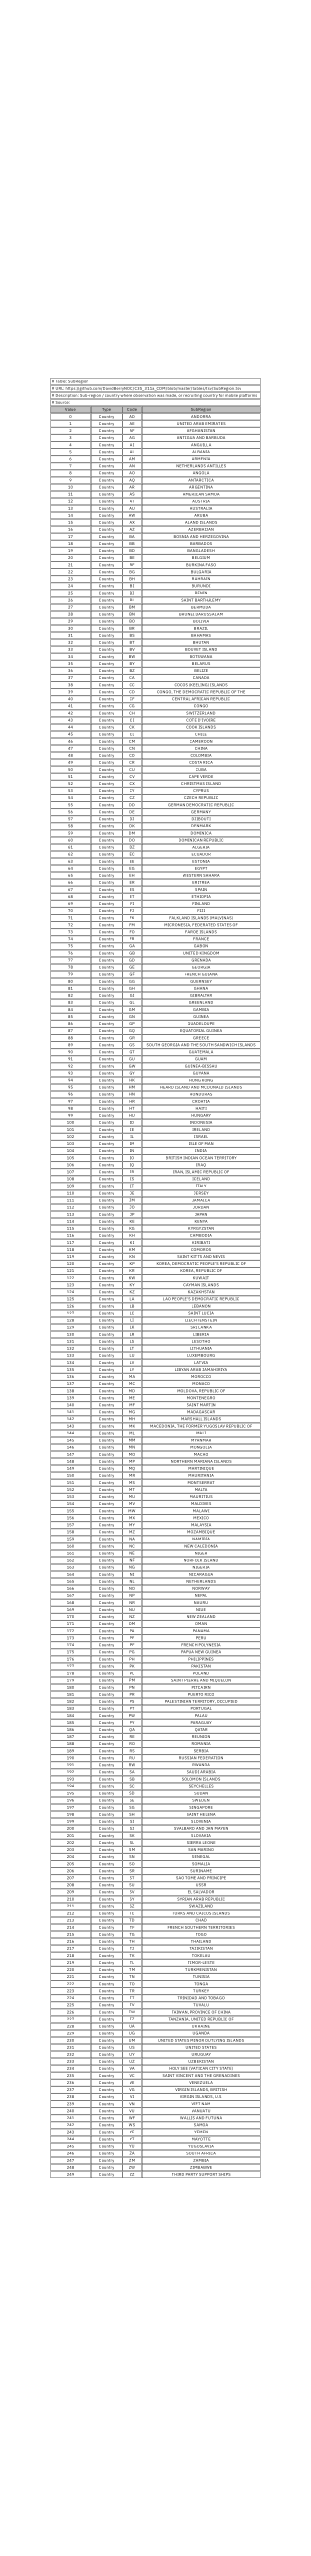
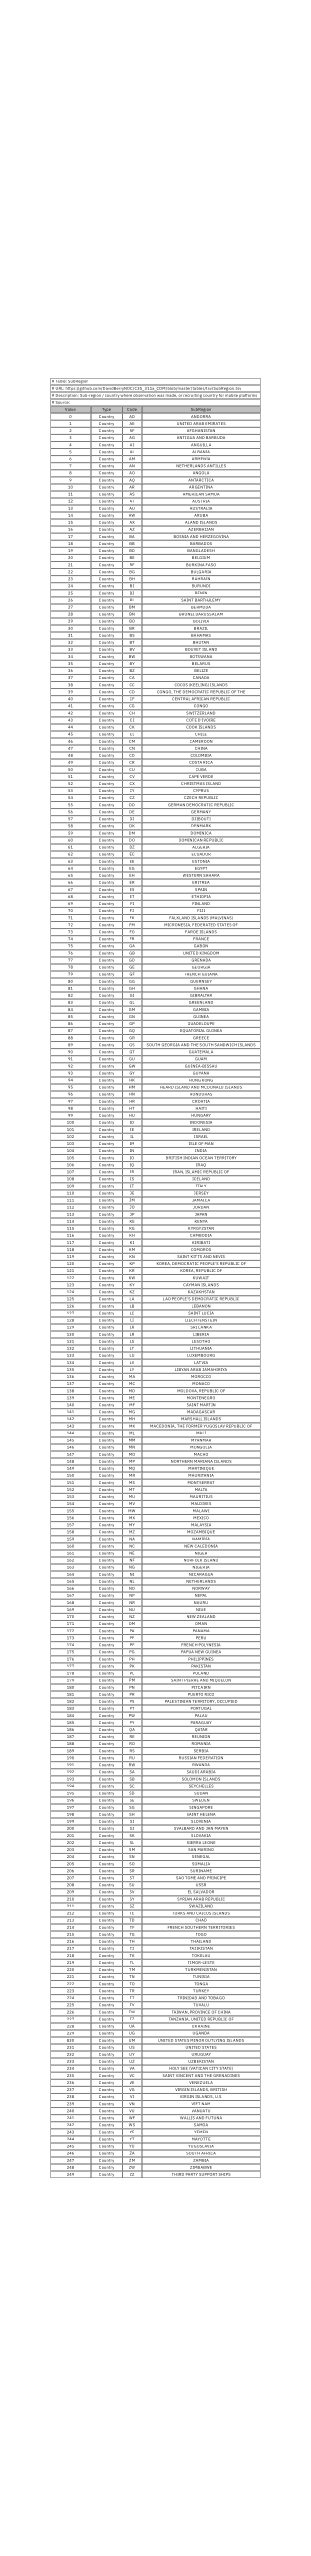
node "# Table: SubRegion": text "230" -> "830"
